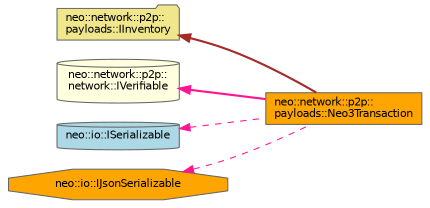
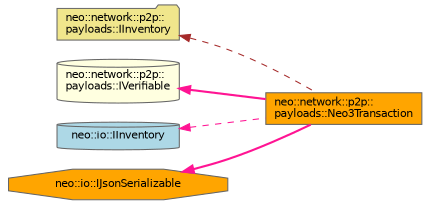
edge "neo::network::p2p:: payloads::Neo3Transaction" -> "neo::network::p2p:: payloads::IInventory": style bold -> dashed
node "neo::network::p2p:: network::IVerifiable": label "neo::network::p2p:: network::IVerifiable" -> "neo::network::p2p:: payloads::IVerifiable"
node "neo::io::ISerializable": label "neo::io::ISerializable" -> "neo::io::IInventory"
edge "neo::network::p2p:: payloads::Neo3Transaction" -> "neo::io::IJsonSerializable": style dashed -> bold
